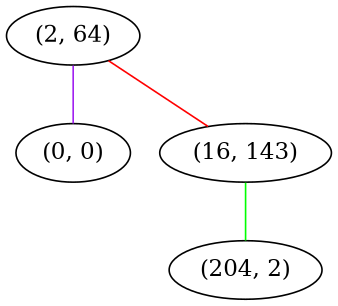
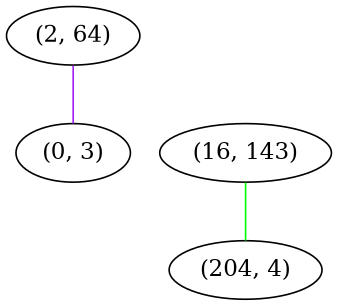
edge "(2, 64)" -- "(16, 143)": removed
node "(0, 0)": label "(0, 0)" -> "(0, 3)"
node "(204, 2)": label "(204, 2)" -> "(204, 4)"
